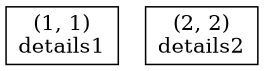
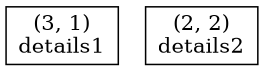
node "(1, 1) details1": label "(1, 1) details1" -> "(3, 1) details1"
